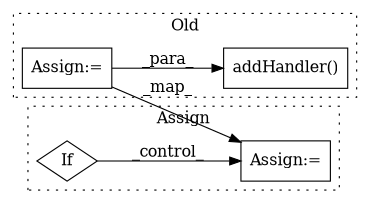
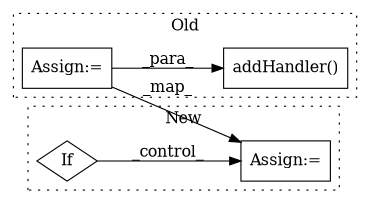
cluster "Assign": label "Assign" -> "New"
